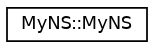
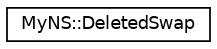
node "MyNS::MyNS": label "MyNS::MyNS" -> "MyNS::DeletedSwap"
